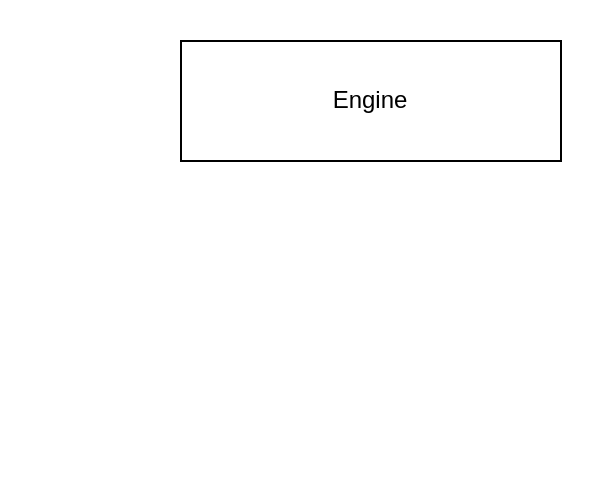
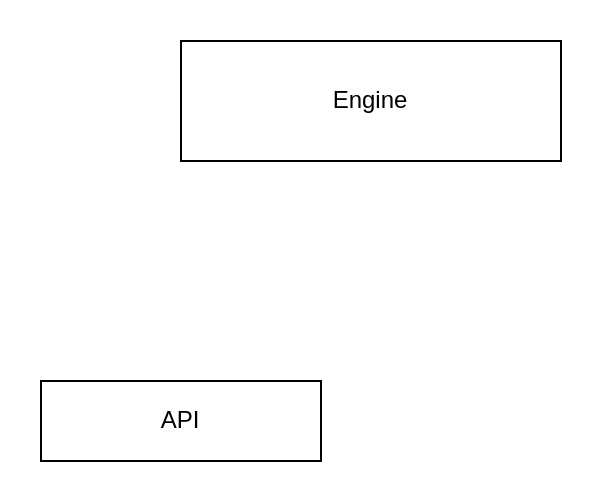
node "API": added
